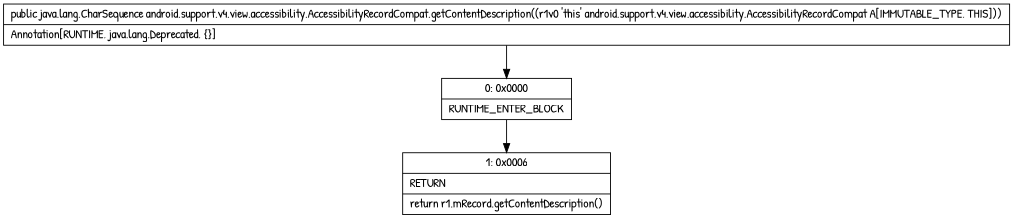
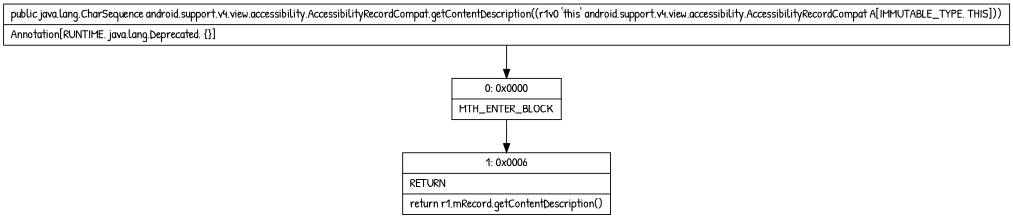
node "0: 0x0000": text "RUNTIME_ENTER_BLOCK" -> "MTH_ENTER_BLOCK"
